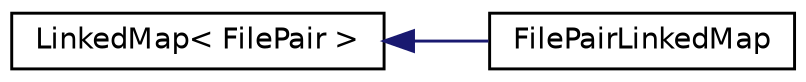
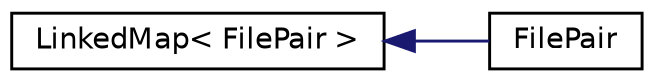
node "FilePairLinkedMap": label "FilePairLinkedMap" -> "FilePair"
